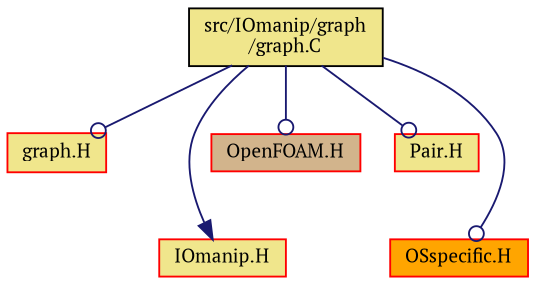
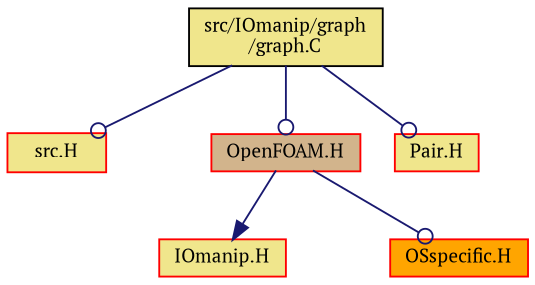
edge "src/IOmanip/graph /graph.C" -> "OSspecific.H": now "OpenFOAM.H" -> "OSspecific.H"
edge "src/IOmanip/graph /graph.C" -> "IOmanip.H": now "OpenFOAM.H" -> "IOmanip.H"
node "graph.H": label "graph.H" -> "src.H"
